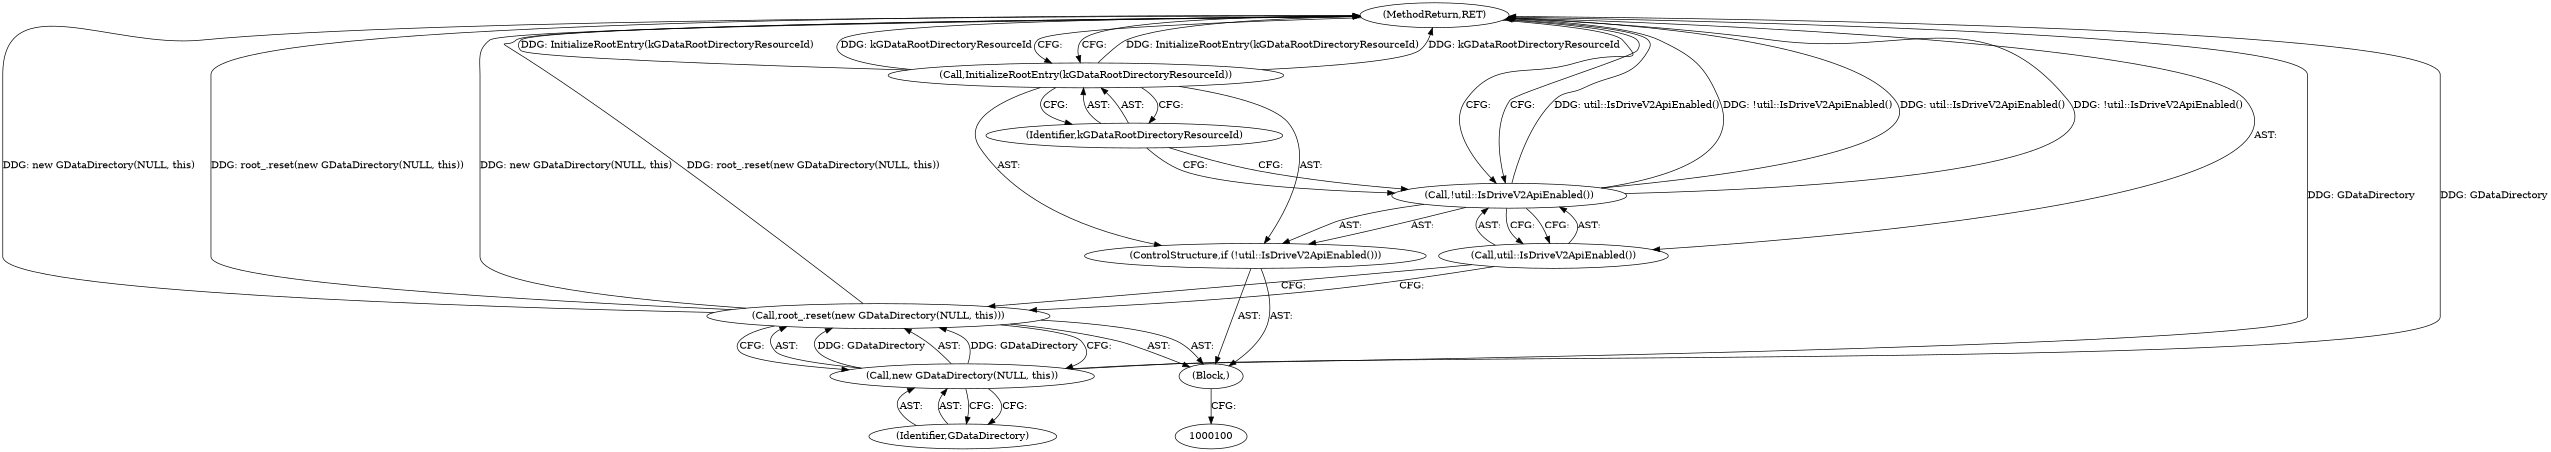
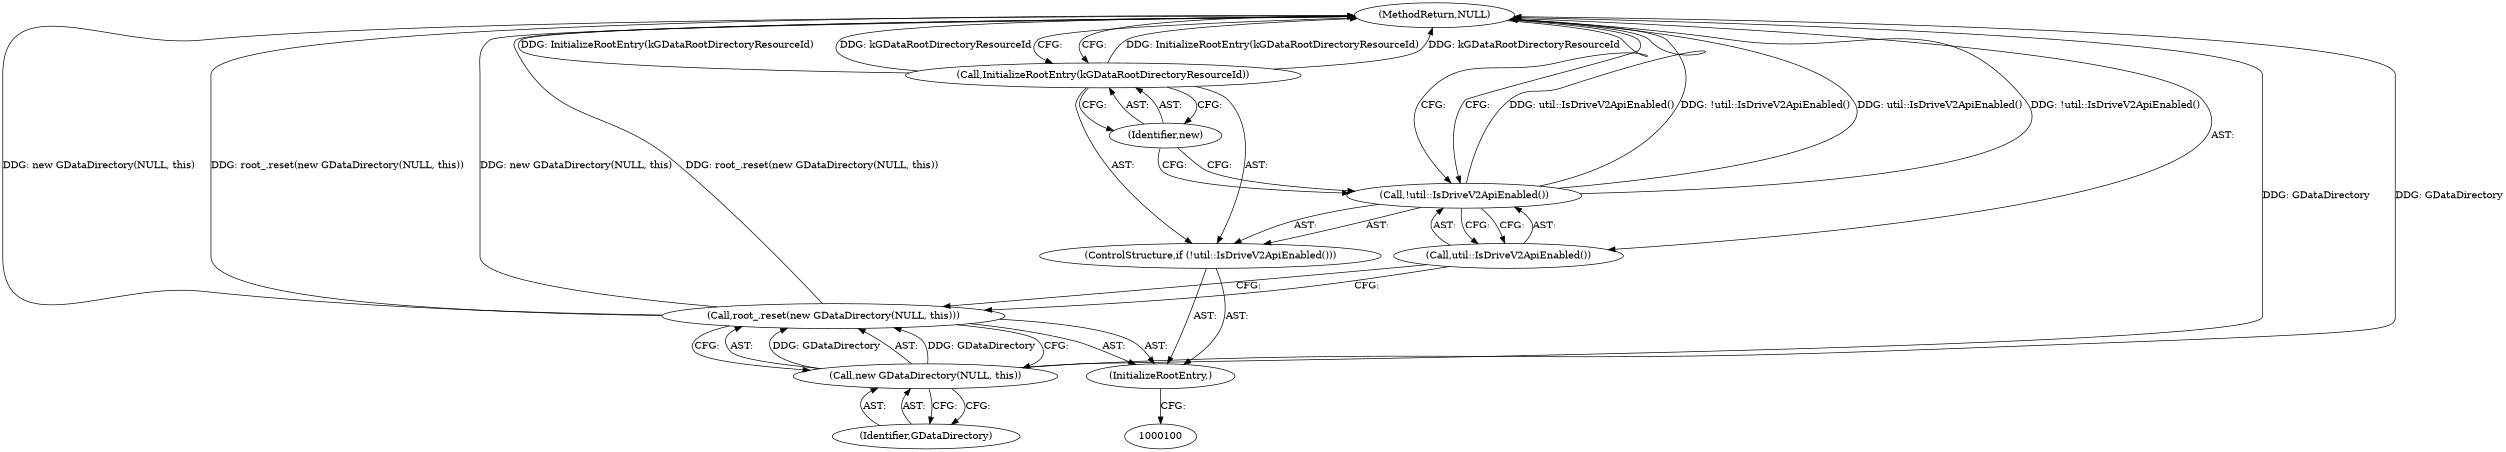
node "(MethodReturn,RET)": label "(MethodReturn,RET)" -> "(MethodReturn,NULL)"
node "(Identifier,kGDataRootDirectoryResourceId)": label "(Identifier,kGDataRootDirectoryResourceId)" -> "(Identifier,new)"
node "(Block,)": label "(Block,)" -> "(InitializeRootEntry,)"
